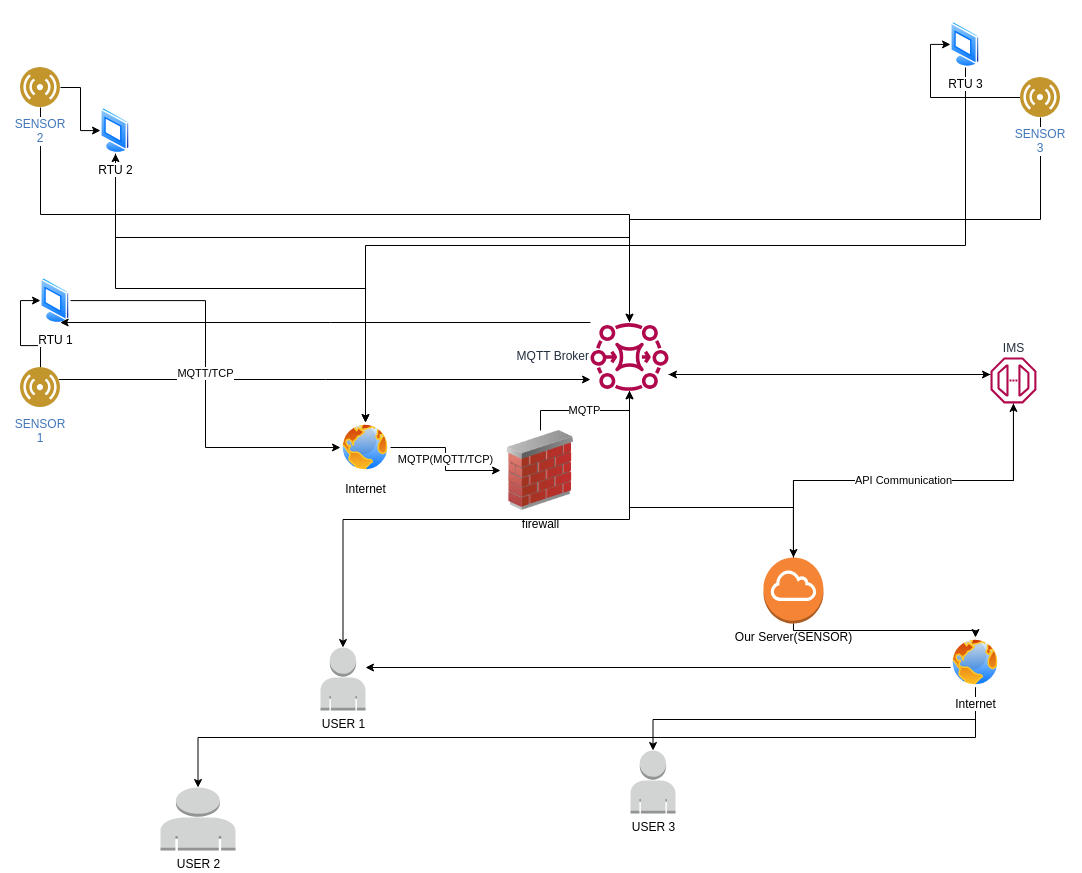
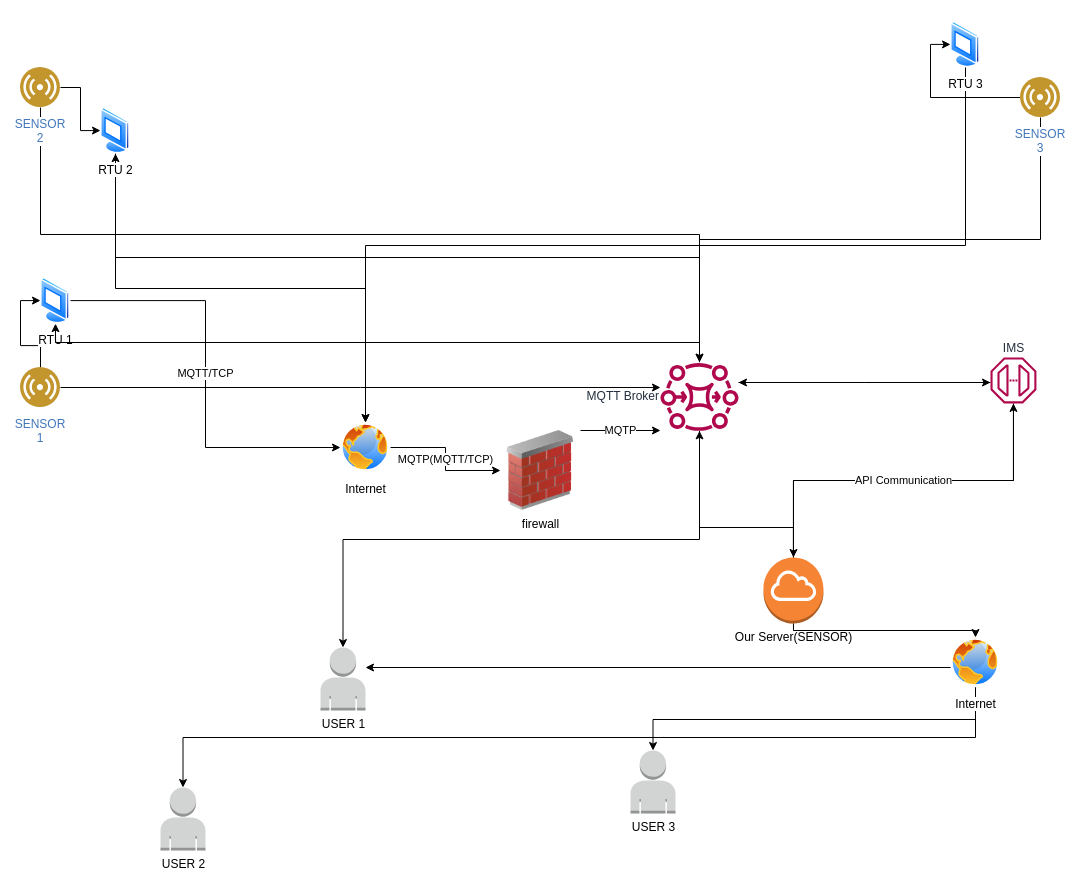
node "MQTT Broker": moved (630, 357) -> (700, 397)
node "USER 2": size 75x63 -> 45x63
